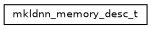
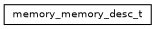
node "mkldnn_memory_desc_t": label "mkldnn_memory_desc_t" -> "memory_memory_desc_t"
